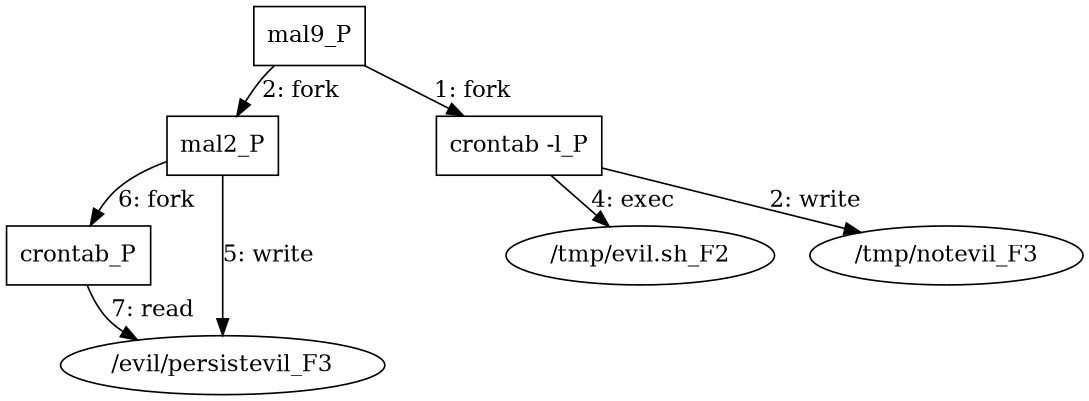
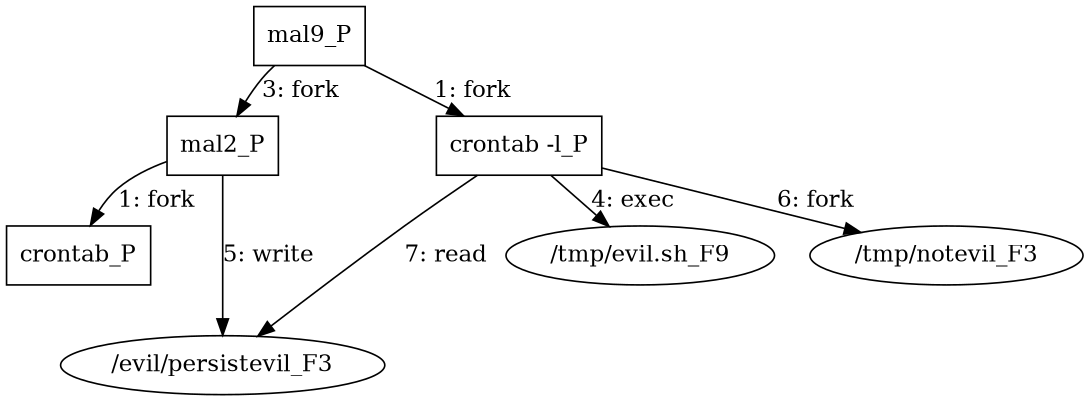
edge "mal9_P" -> "mal2_P": label "2: fork" -> "3: fork"
edge "mal2_P" -> "crontab_P": label "6: fork" -> "1: fork"
edge "crontab -l_P" -> "/tmp/notevil_F3": label "2: write" -> "6: fork"
node "/tmp/evil.sh_F2": label "/tmp/evil.sh_F2" -> "/tmp/evil.sh_F9"
edge "crontab_P" -> "/evil/persistevil_F3": now "crontab -l_P" -> "/evil/persistevil_F3"
